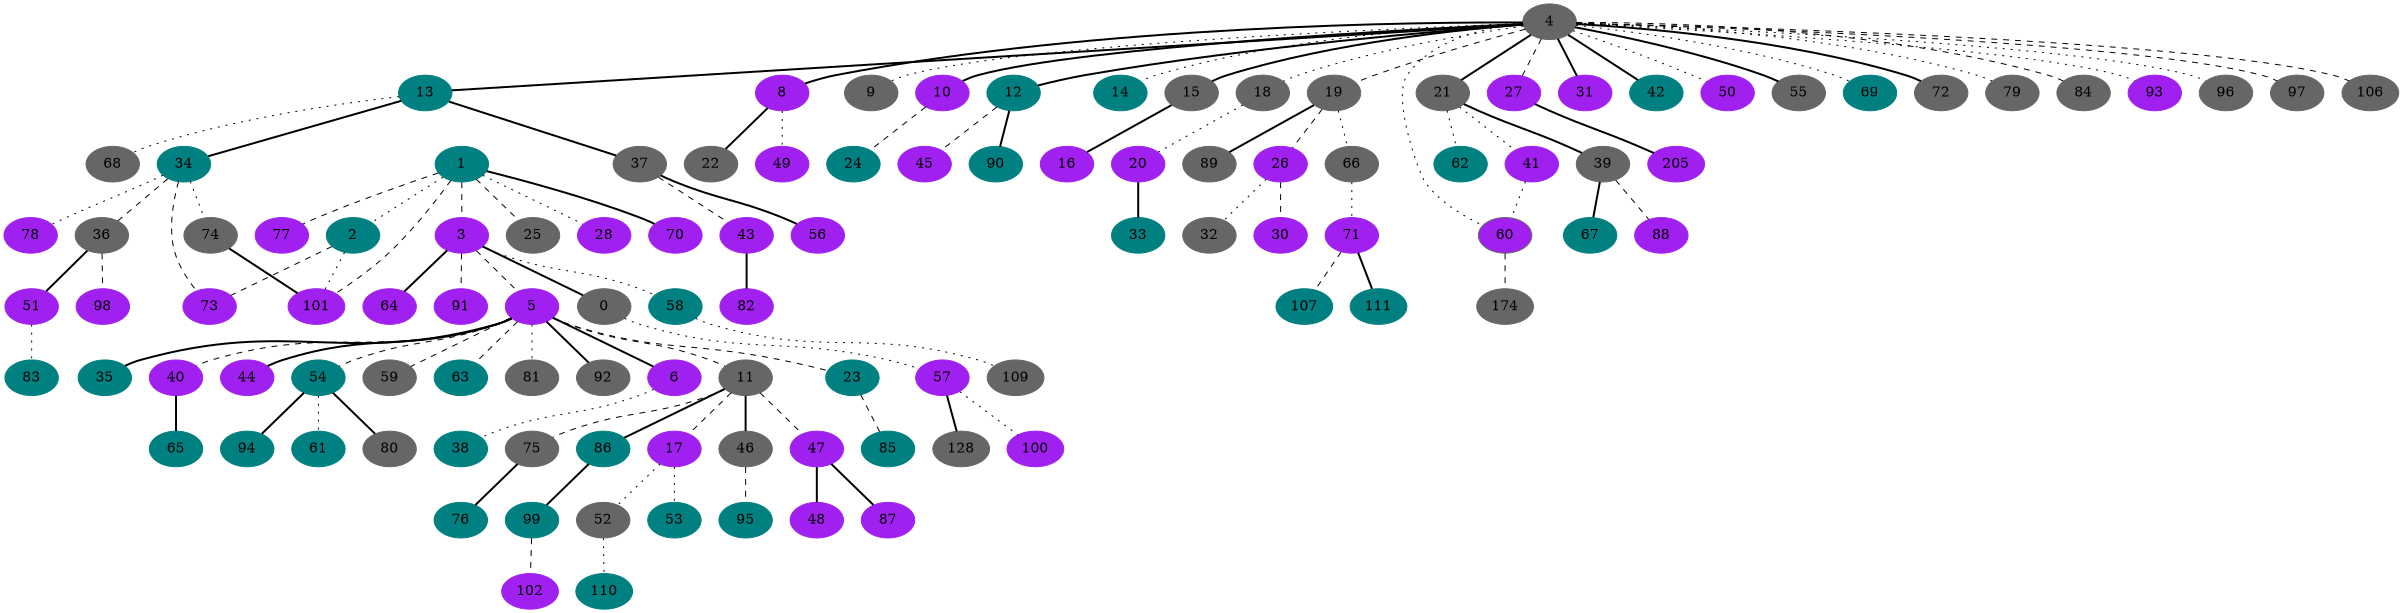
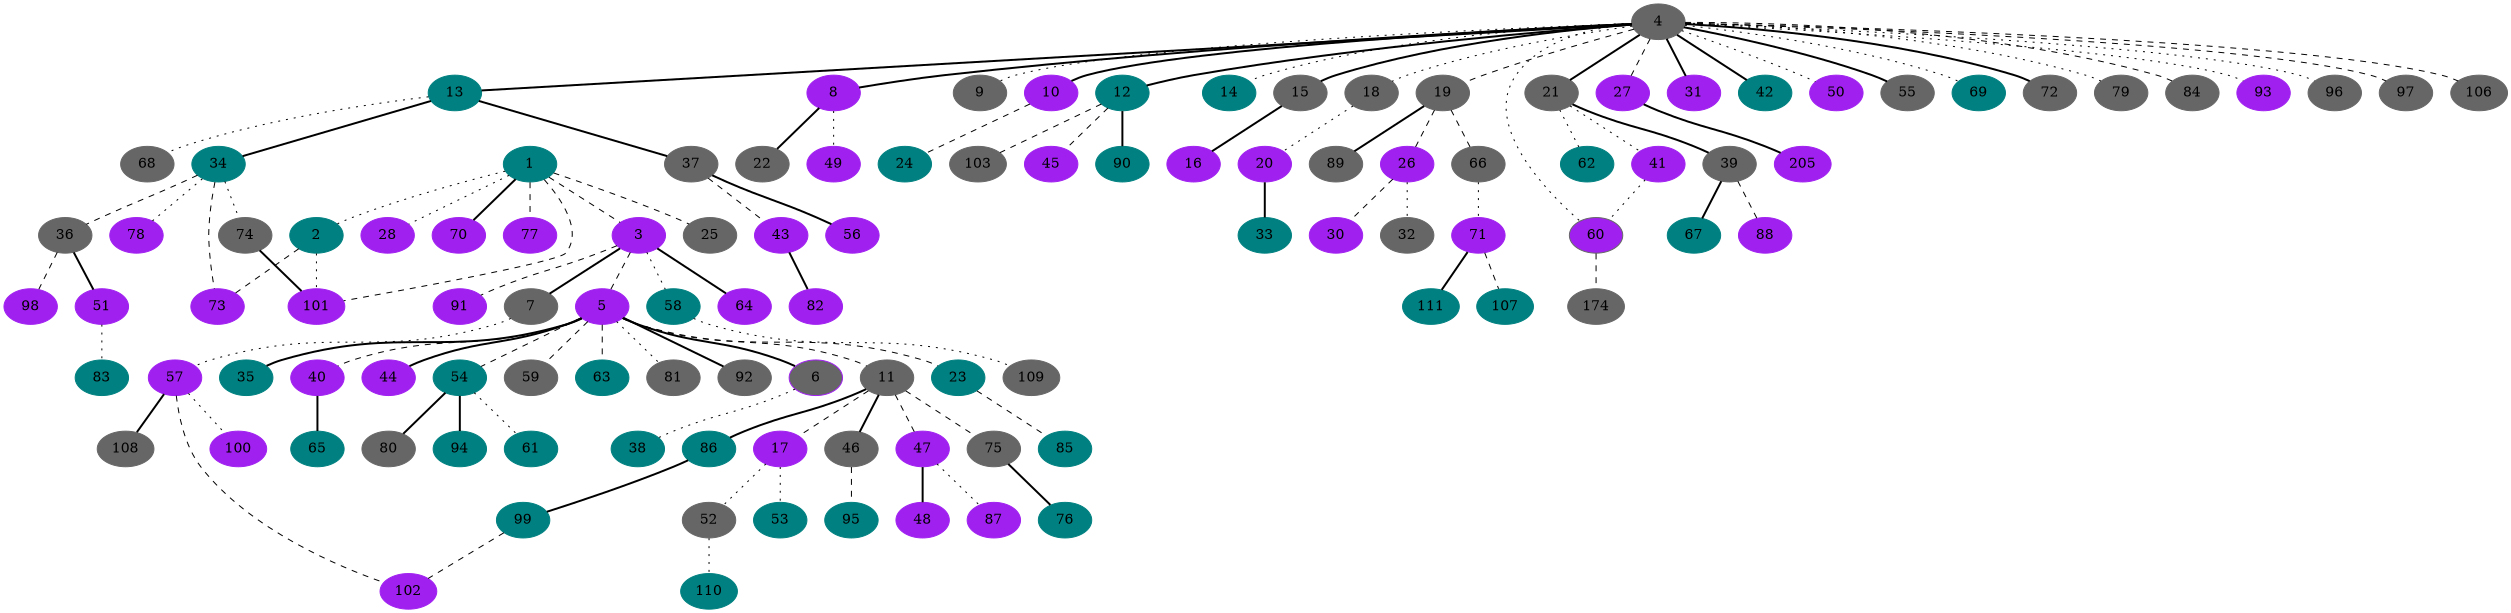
edge "19" -- "66": style dotted -> dashed
node "103": added
node "0": label "0" -> "7"
node "6": fillcolor purple -> gray40
node "128": label "128" -> "108"
edge "47" -- "87": style bold -> dotted
edge "57" -- "102": added
